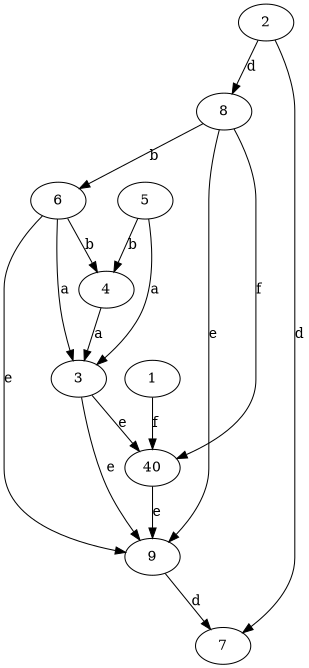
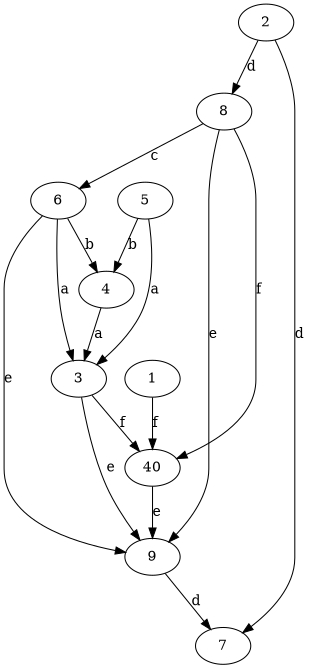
edge "8" -> "6": label "b" -> "c"
edge "3" -> "40": label "e" -> "f"
